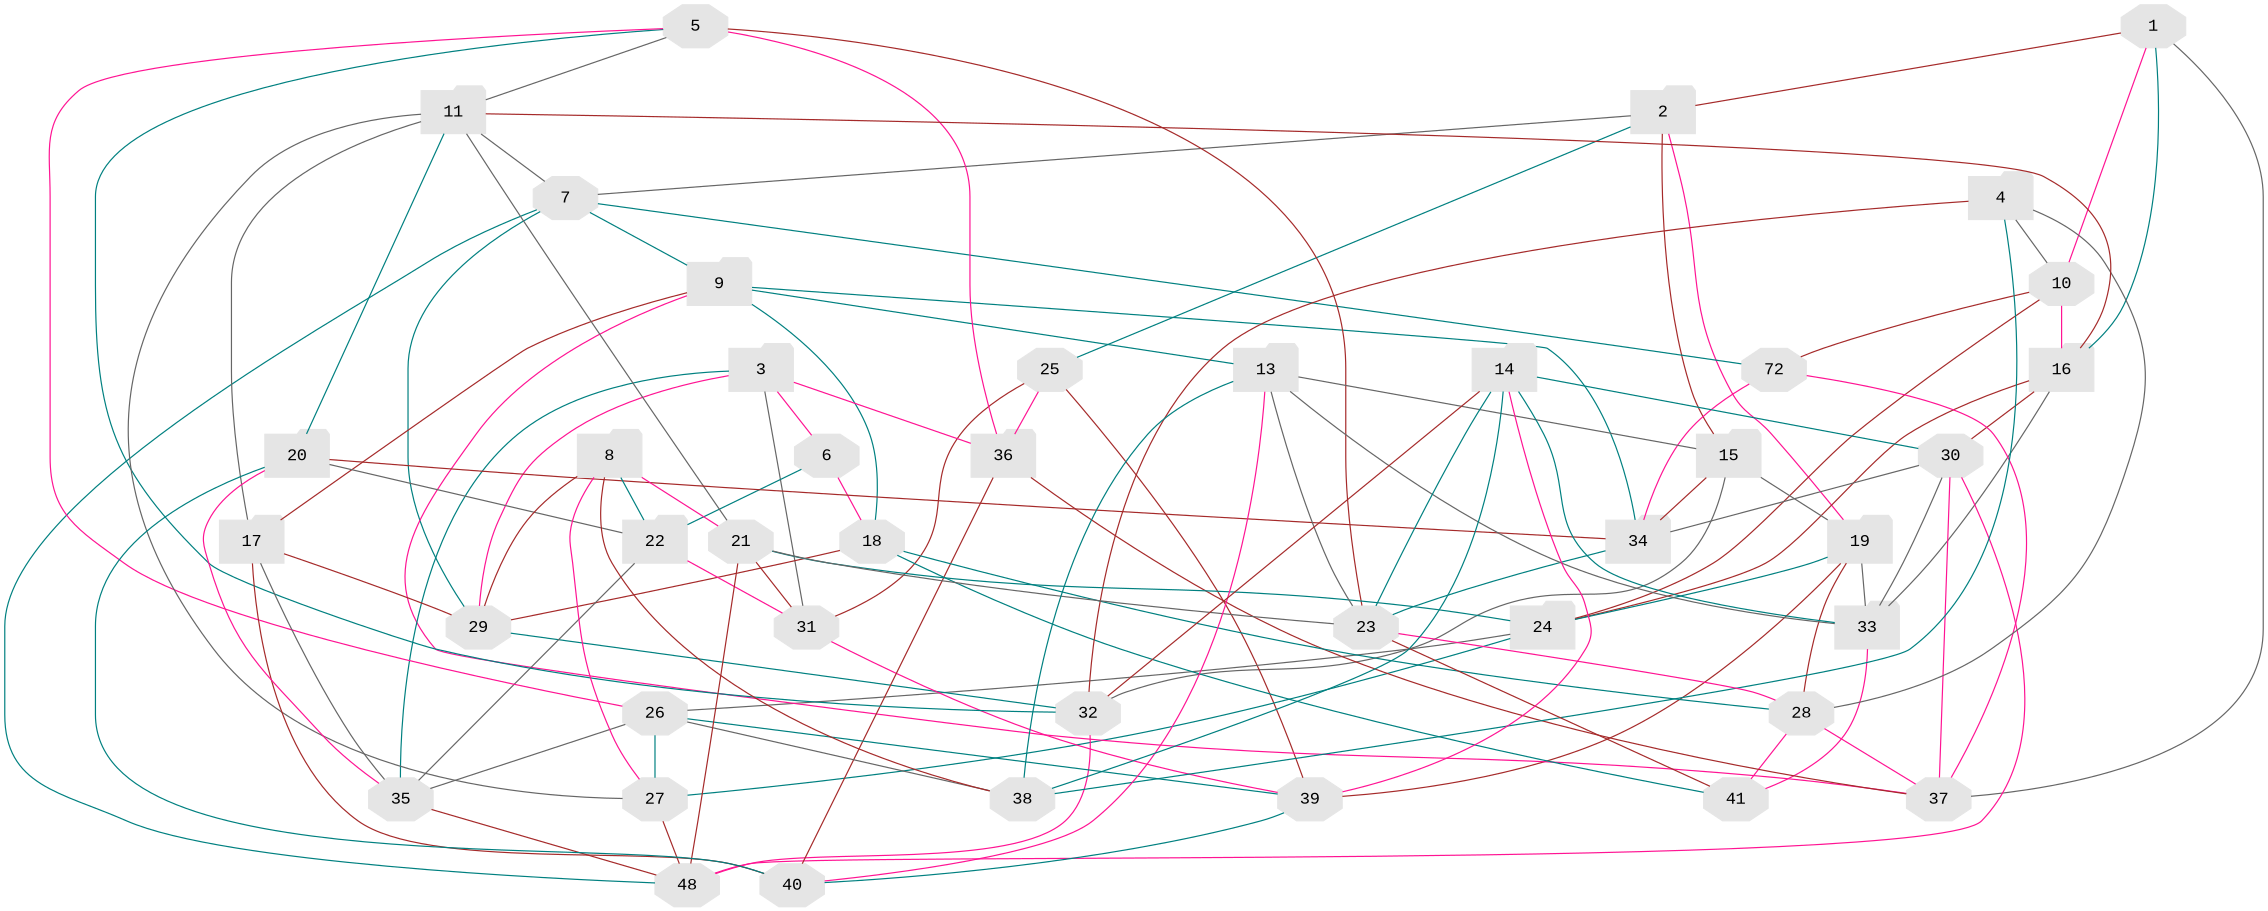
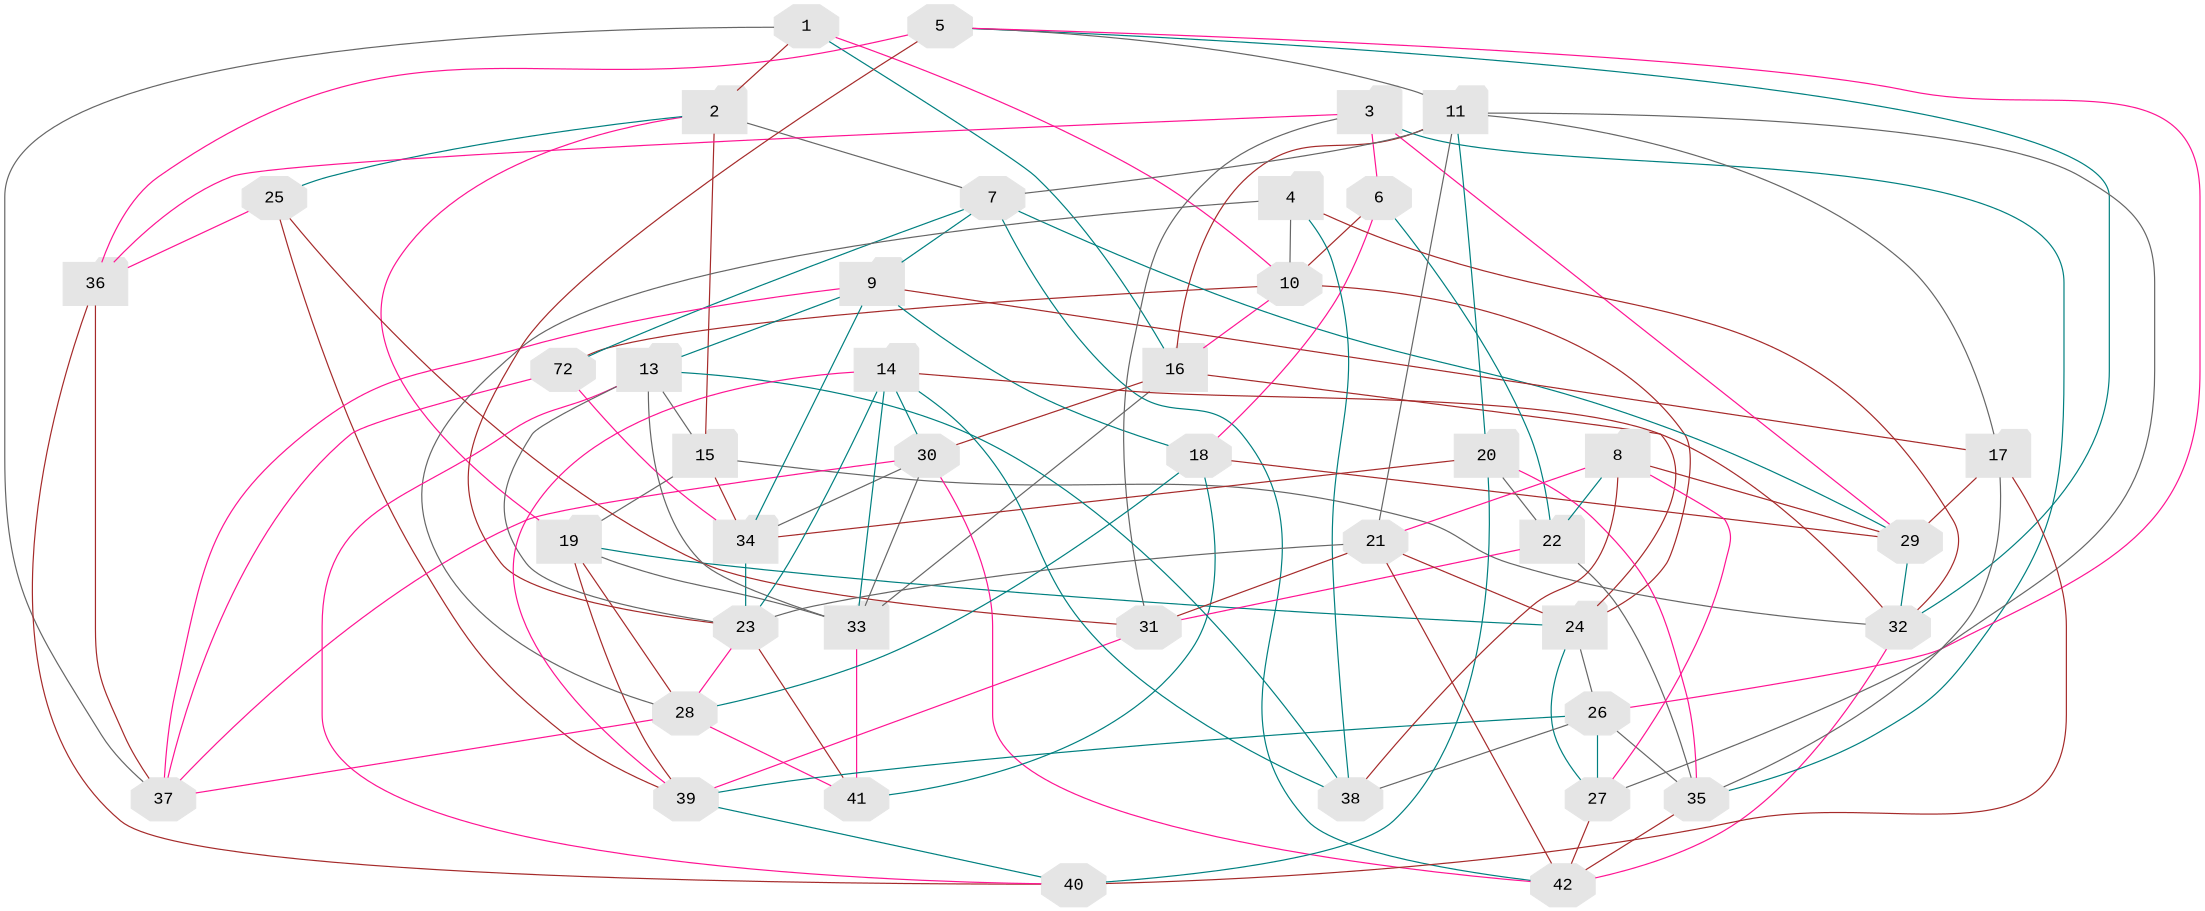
edge "6" -- "10": added
edge "21" -- "24": color teal -> brown
node "48": label "48" -> "42"
